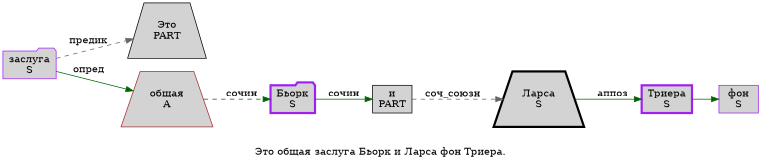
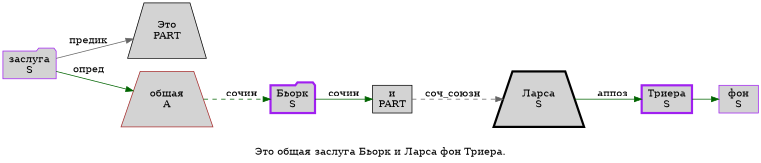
edge "заслуга S" -> "Это PART": style dashed -> solid
